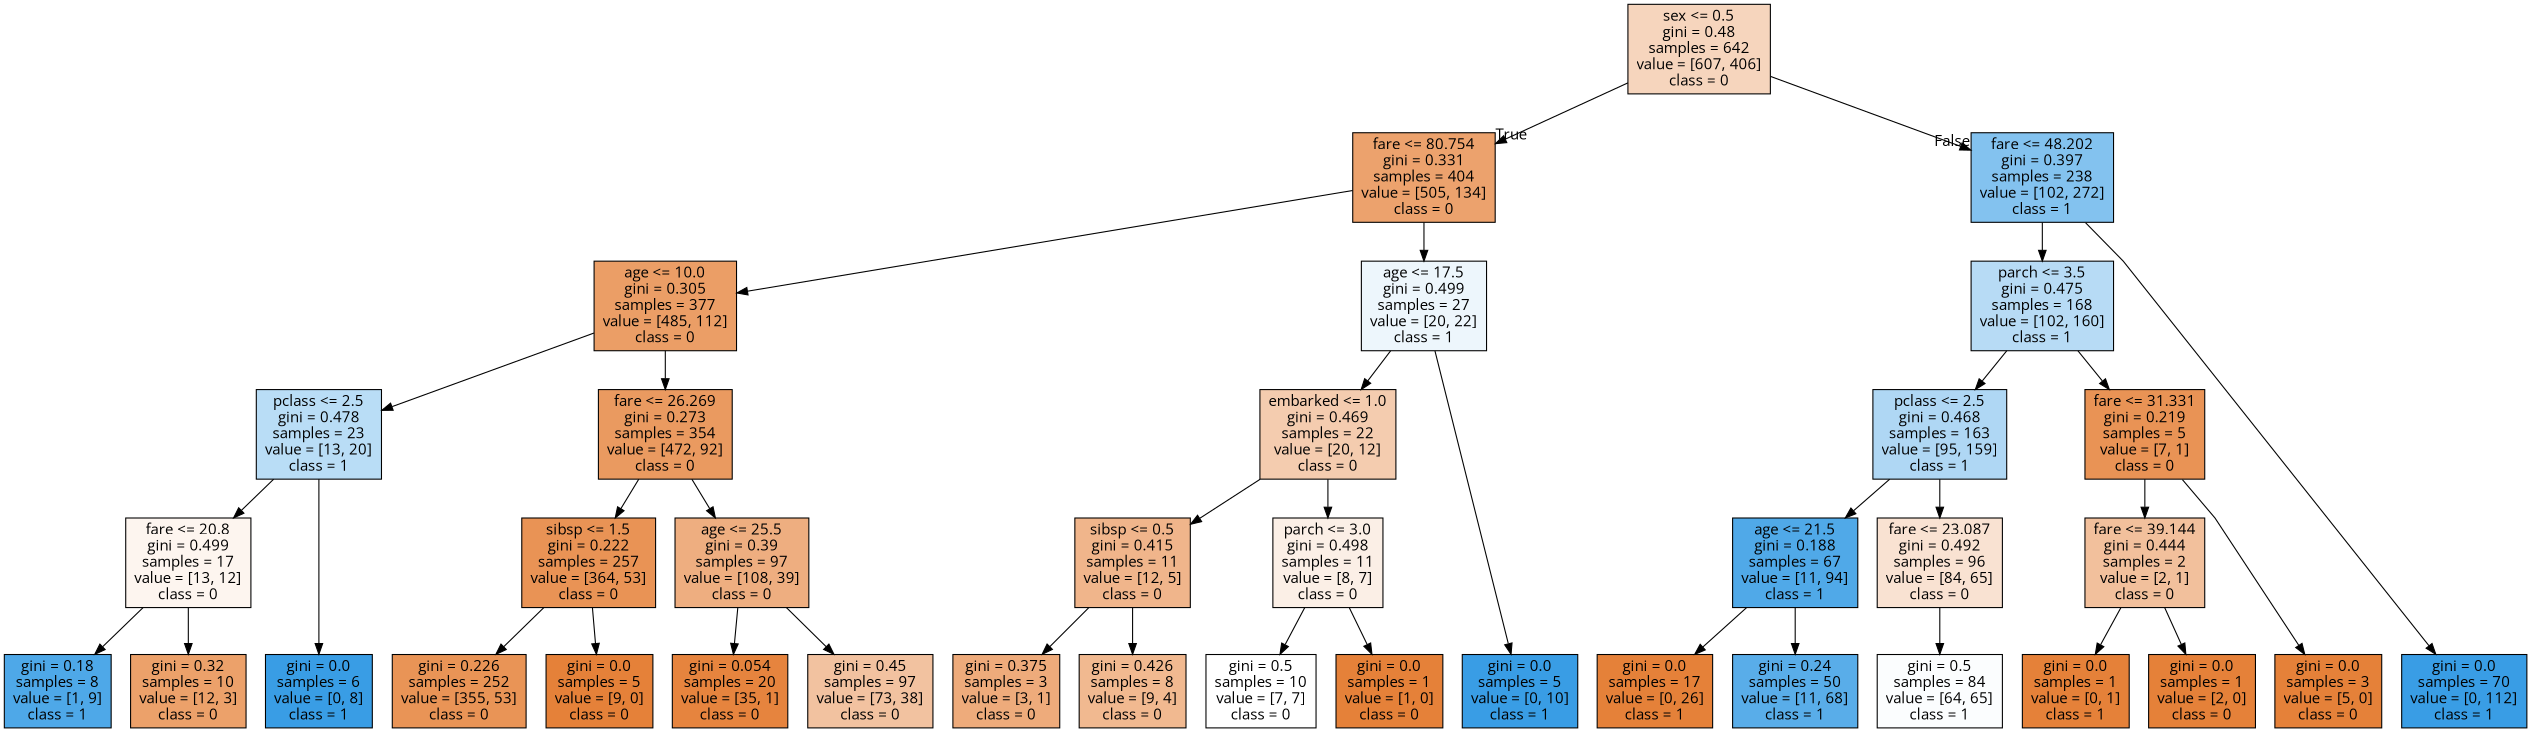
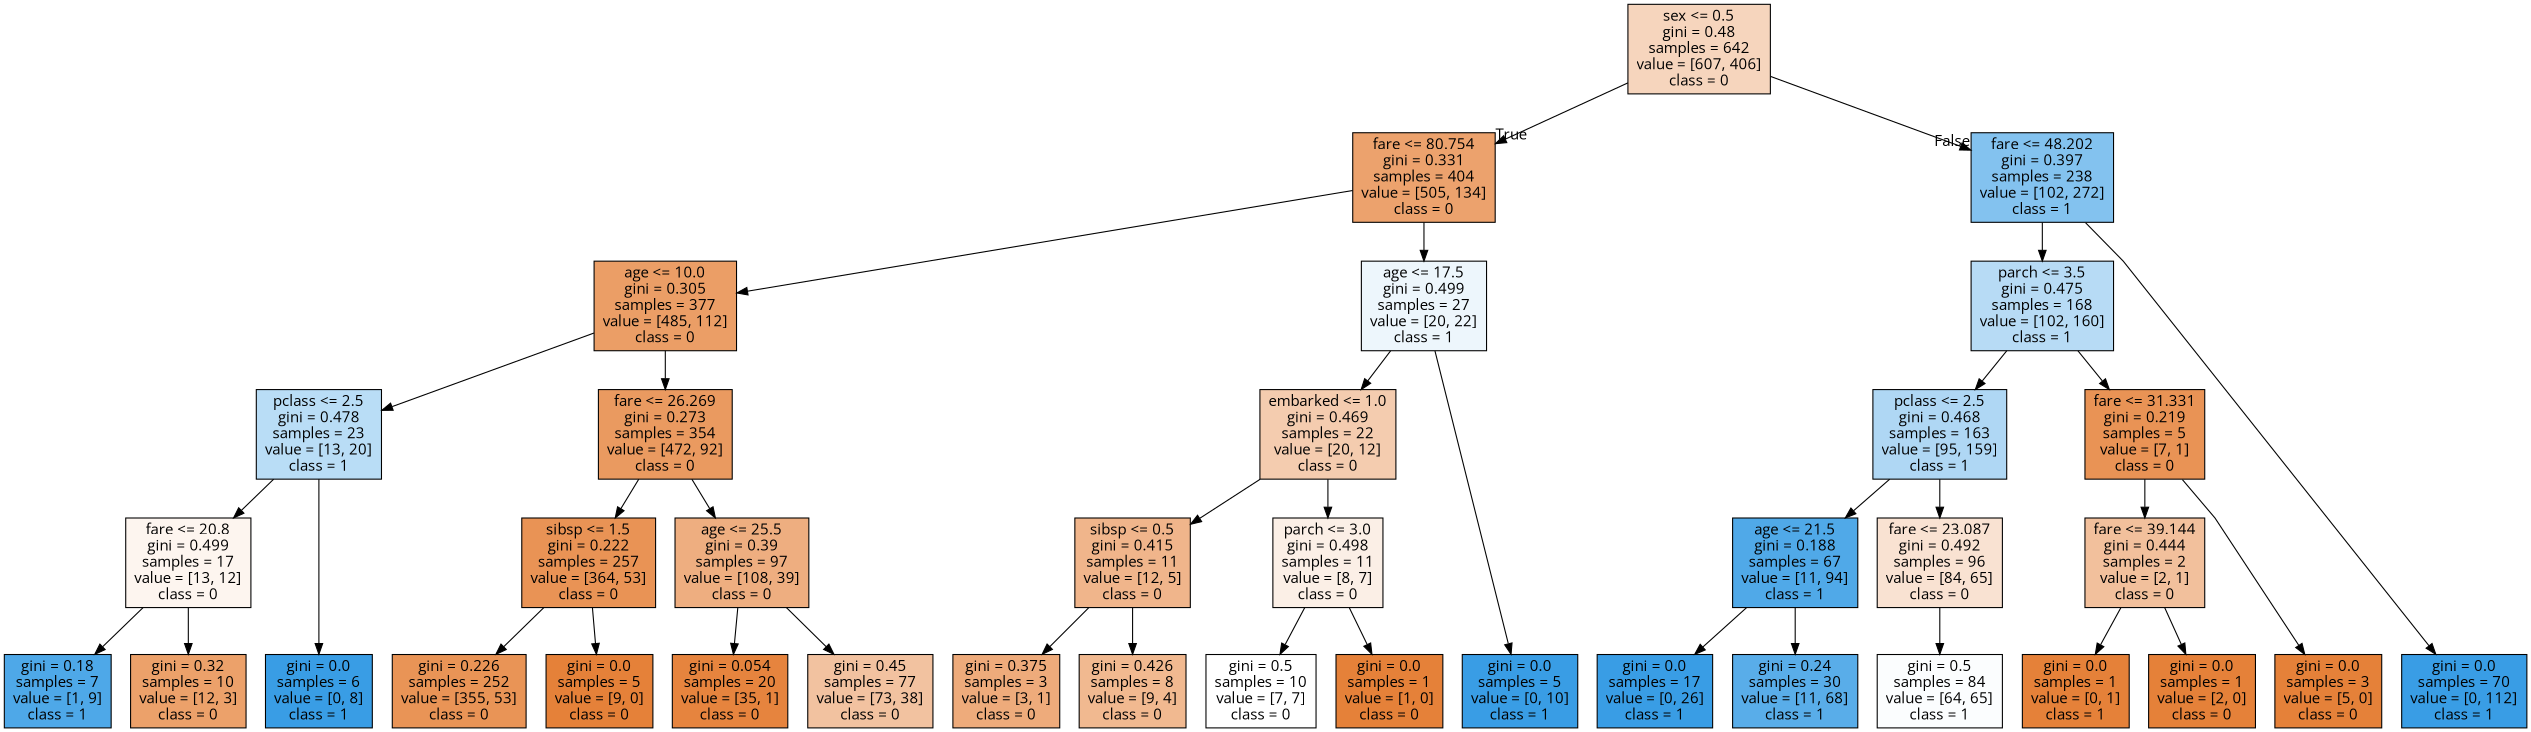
node "gini = 0.18 samples = 8 value = [1, 9] class = 1": label "gini = 0.18 samples = 8 value = [1, 9] class = 1" -> "gini = 0.18 samples = 7 value = [1, 9] class = 1"
node "gini = 0.45 samples = 97 value = [73, 38] class = 0": label "gini = 0.45 samples = 97 value = [73, 38] class = 0" -> "gini = 0.45 samples = 77 value = [73, 38] class = 0"
node "gini = 0.0 samples = 17 value = [0, 26] class = 1": fillcolor #e58139ff -> #399de5ff
node "gini = 0.24 samples = 50 value = [11, 68] class = 1": label "gini = 0.24 samples = 50 value = [11, 68] class = 1" -> "gini = 0.24 samples = 30 value = [11, 68] class = 1"
